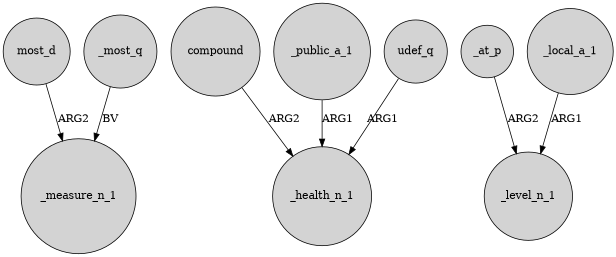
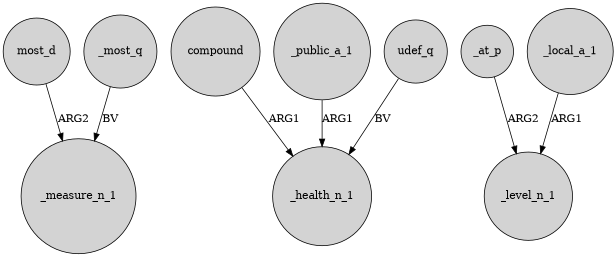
edge "compound" -> "_health_n_1": label "ARG2" -> "ARG1"
edge "udef_q" -> "_health_n_1": label "ARG1" -> "BV"
